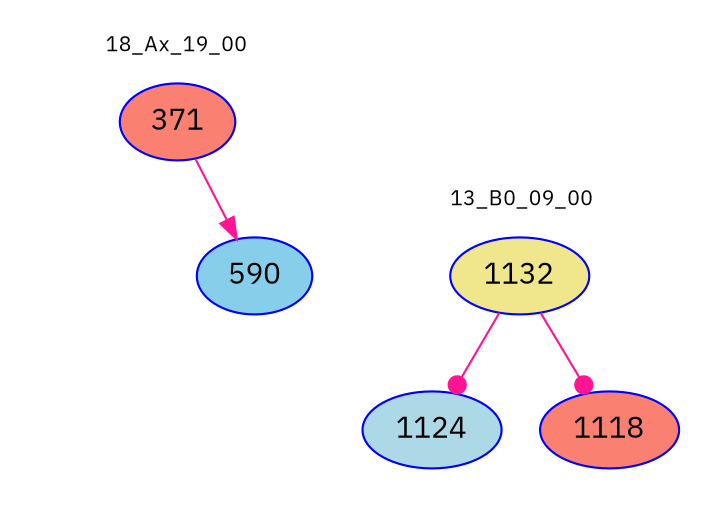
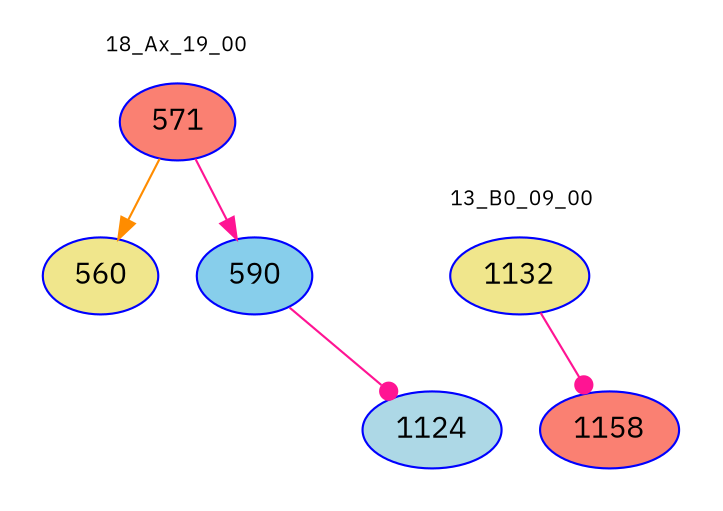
node "371": label "371" -> "571"
node "560": added
edge "1132" -> "1124": now "590" -> "1124"
node "1118": label "1118" -> "1158"
